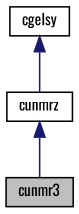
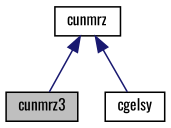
edge "cunmrz" -> "cgelsy": reversed
node "cunmr3": label "cunmr3" -> "cunmrz3"
